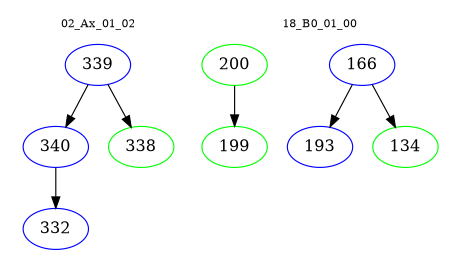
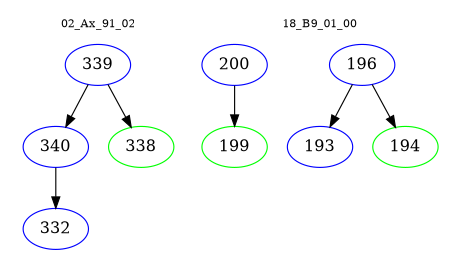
cluster "02_Ax_01_02": label "02_Ax_01_02" -> "02_Ax_91_02"
cluster "18_B0_01_00": label "18_B0_01_00" -> "18_B9_01_00"
node "200": color green -> blue
node "166": label "166" -> "196"
node "134": label "134" -> "194"
